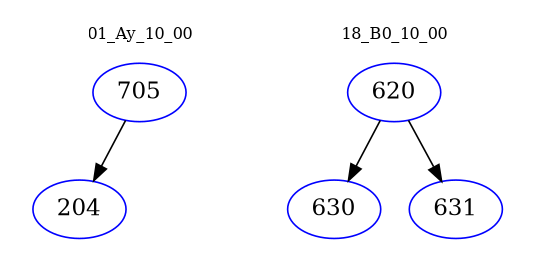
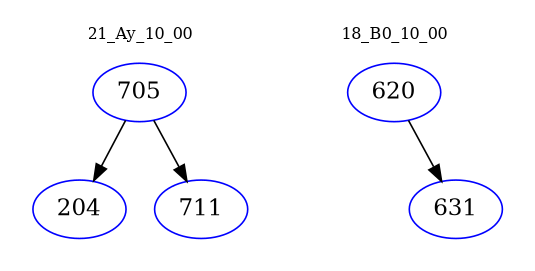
cluster "01_Ay_10_00": label "01_Ay_10_00" -> "21_Ay_10_00"
node "711": added
node "630": removed
